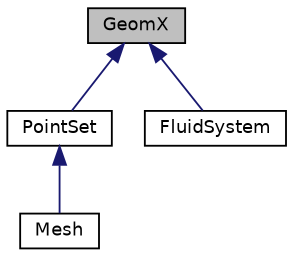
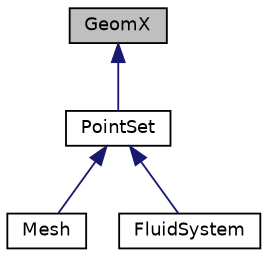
edge "FluidSystem" -> "GeomX": now "FluidSystem" -> "PointSet"
